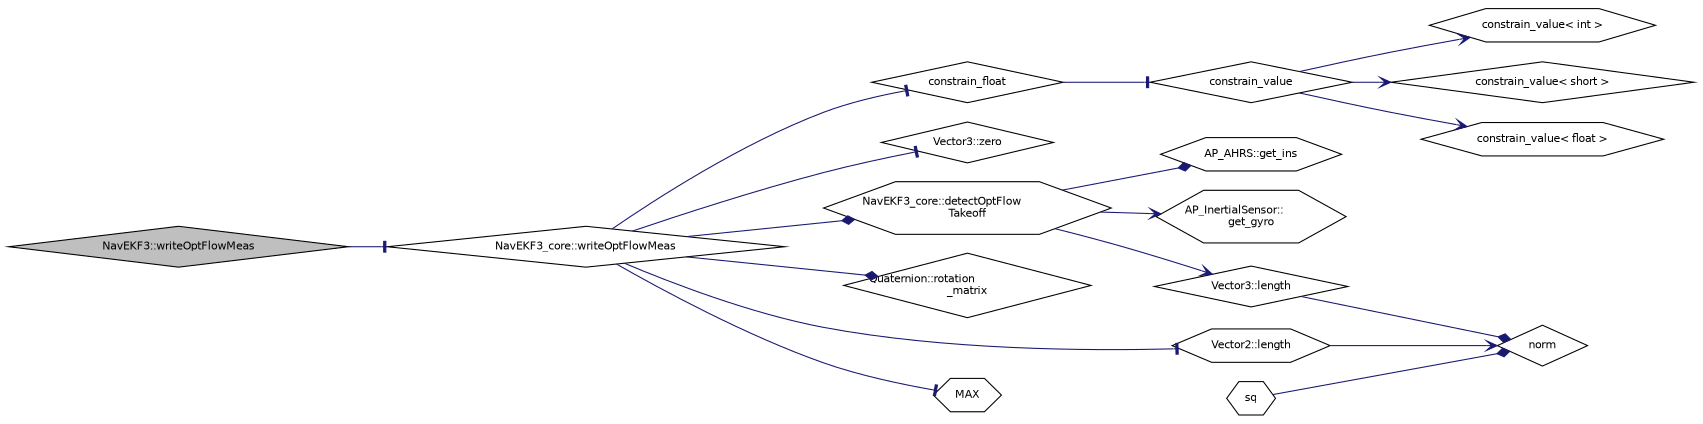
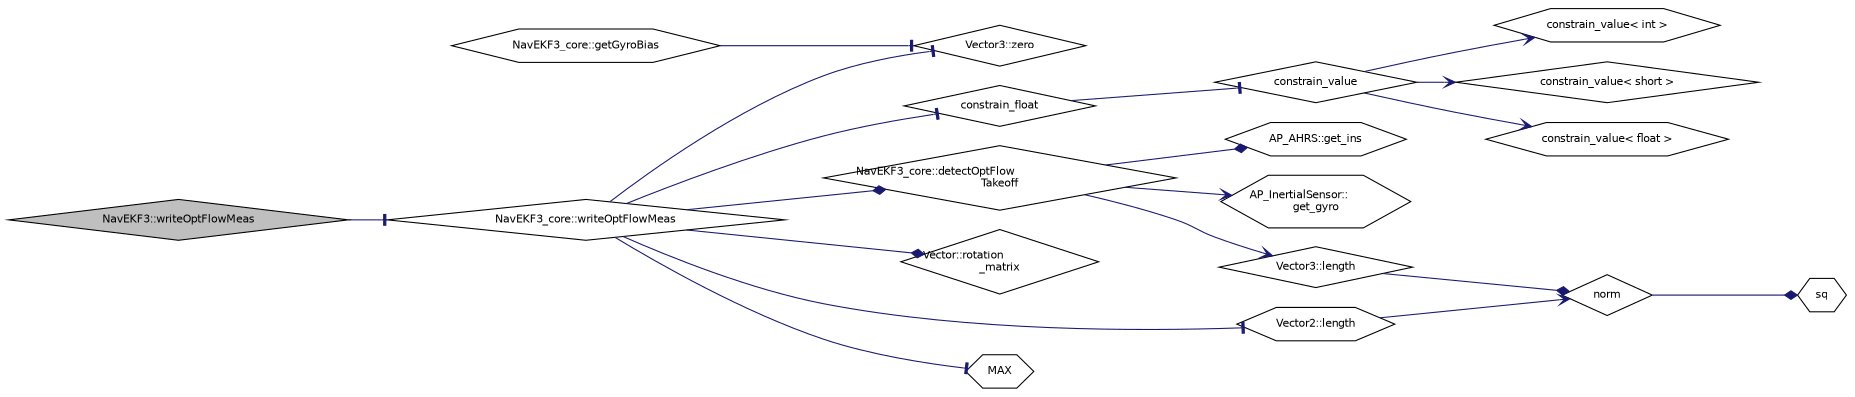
node "NavEKF3_core::getGyroBias": added
node "NavEKF3_core::detectOptFlow Takeoff": shape hexagon -> diamond
node "Quaternion::rotation _matrix": label "Quaternion::rotation _matrix" -> "Vector::rotation _matrix"
edge "sq" -> "norm": reversed
